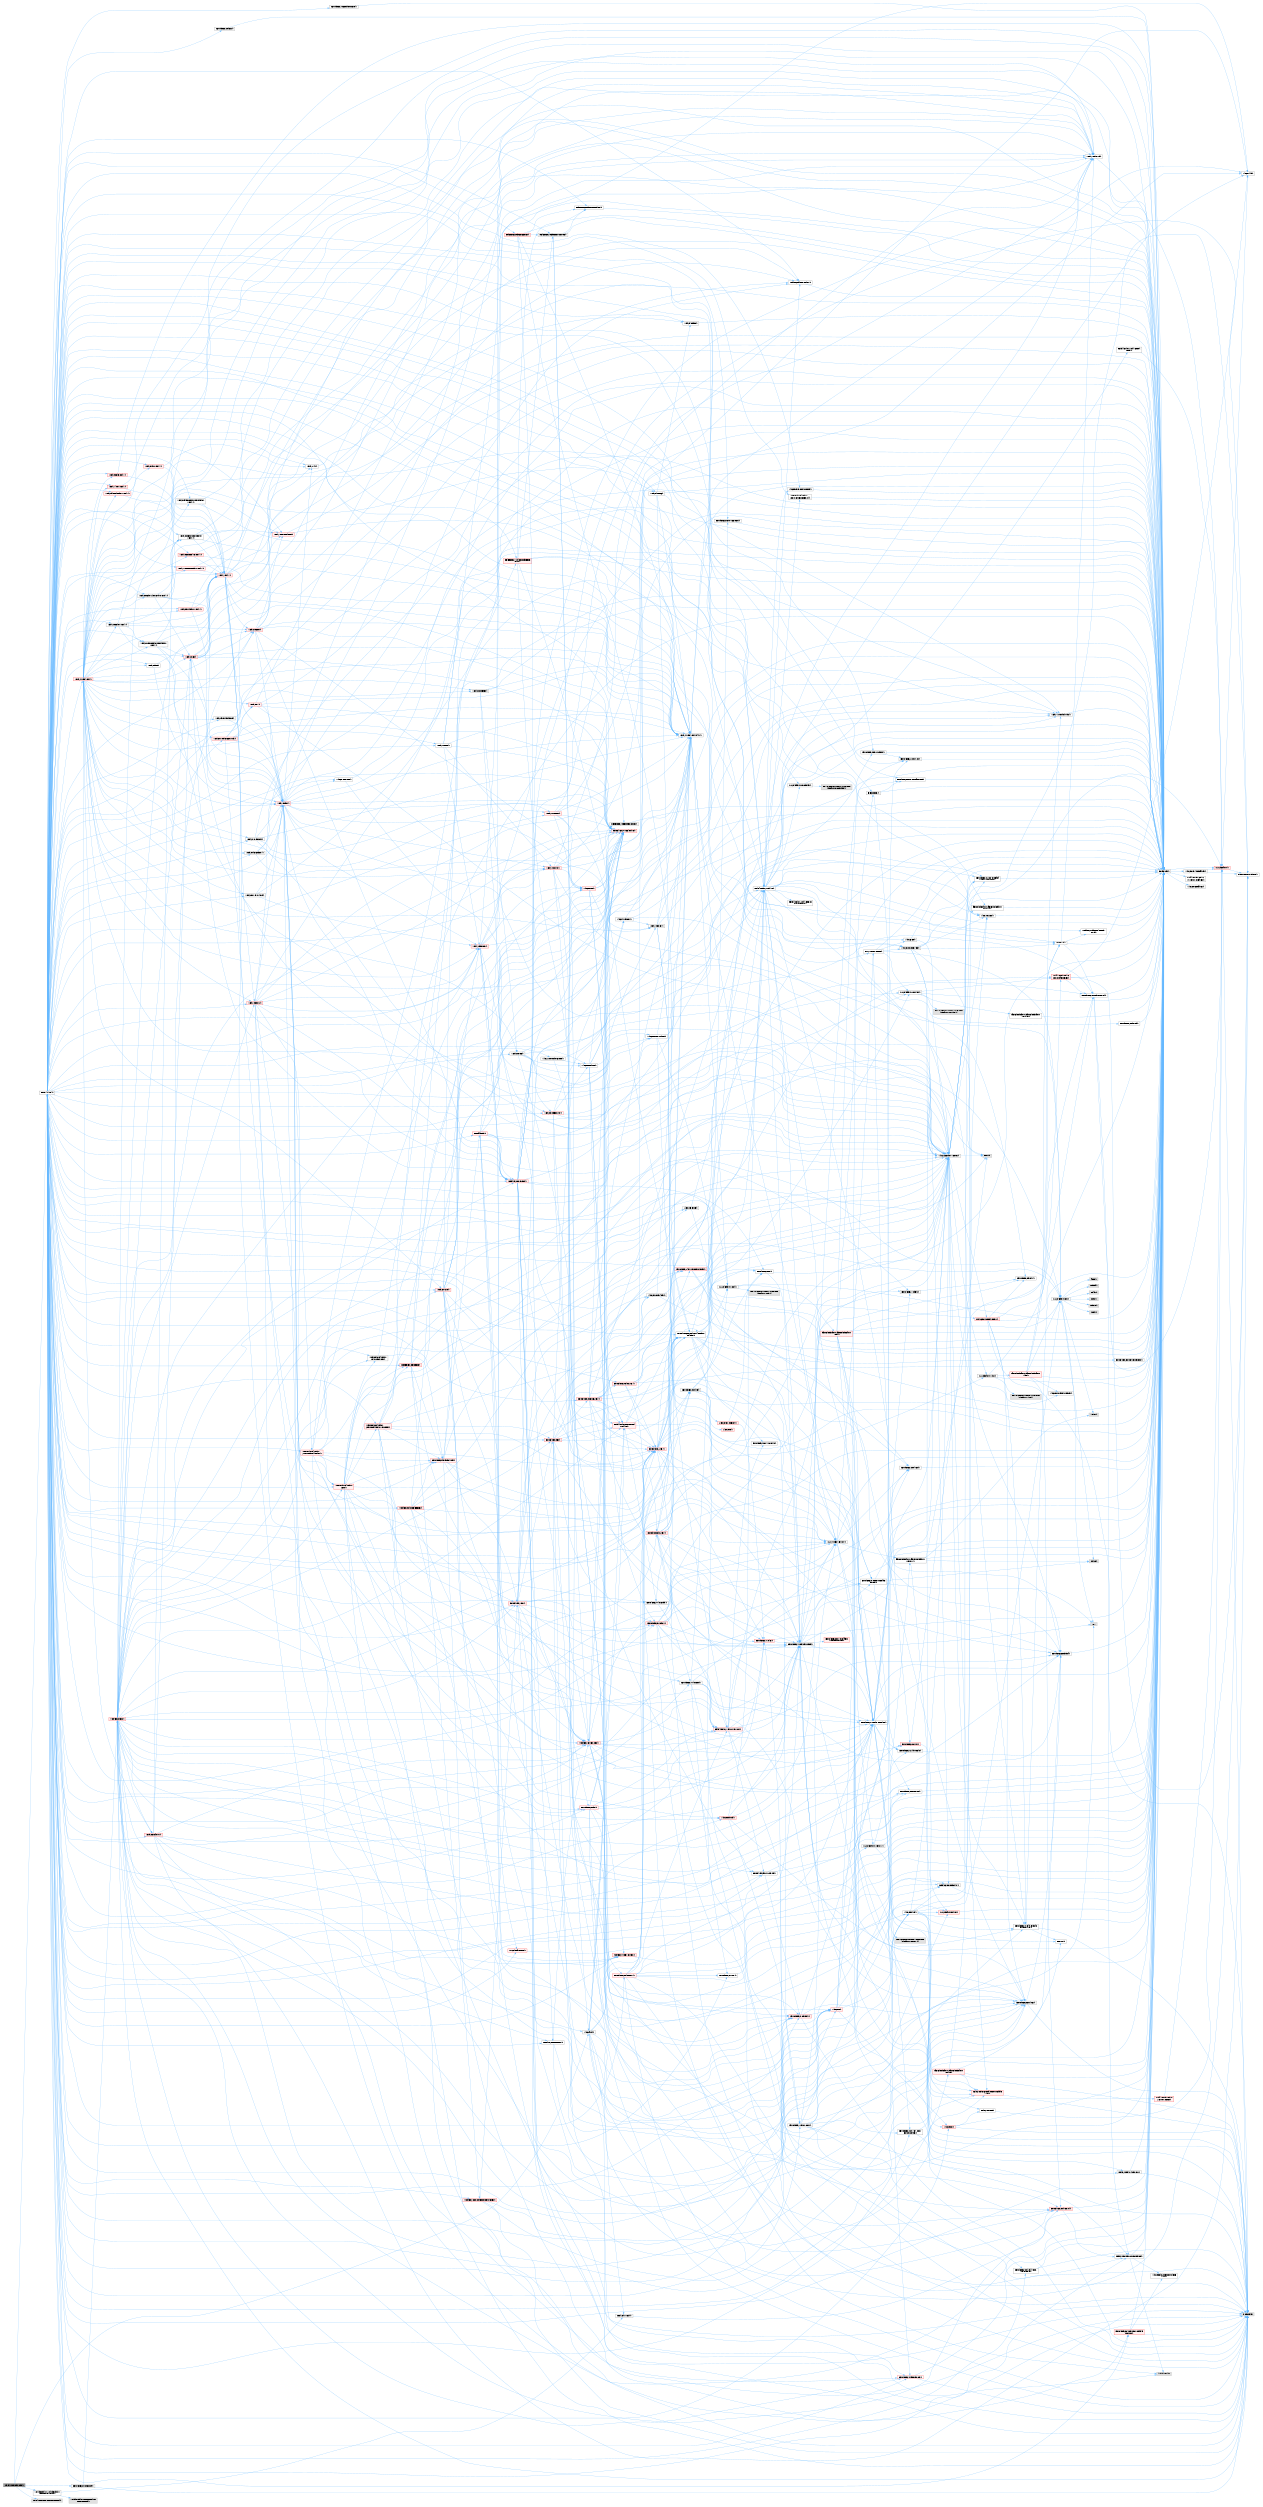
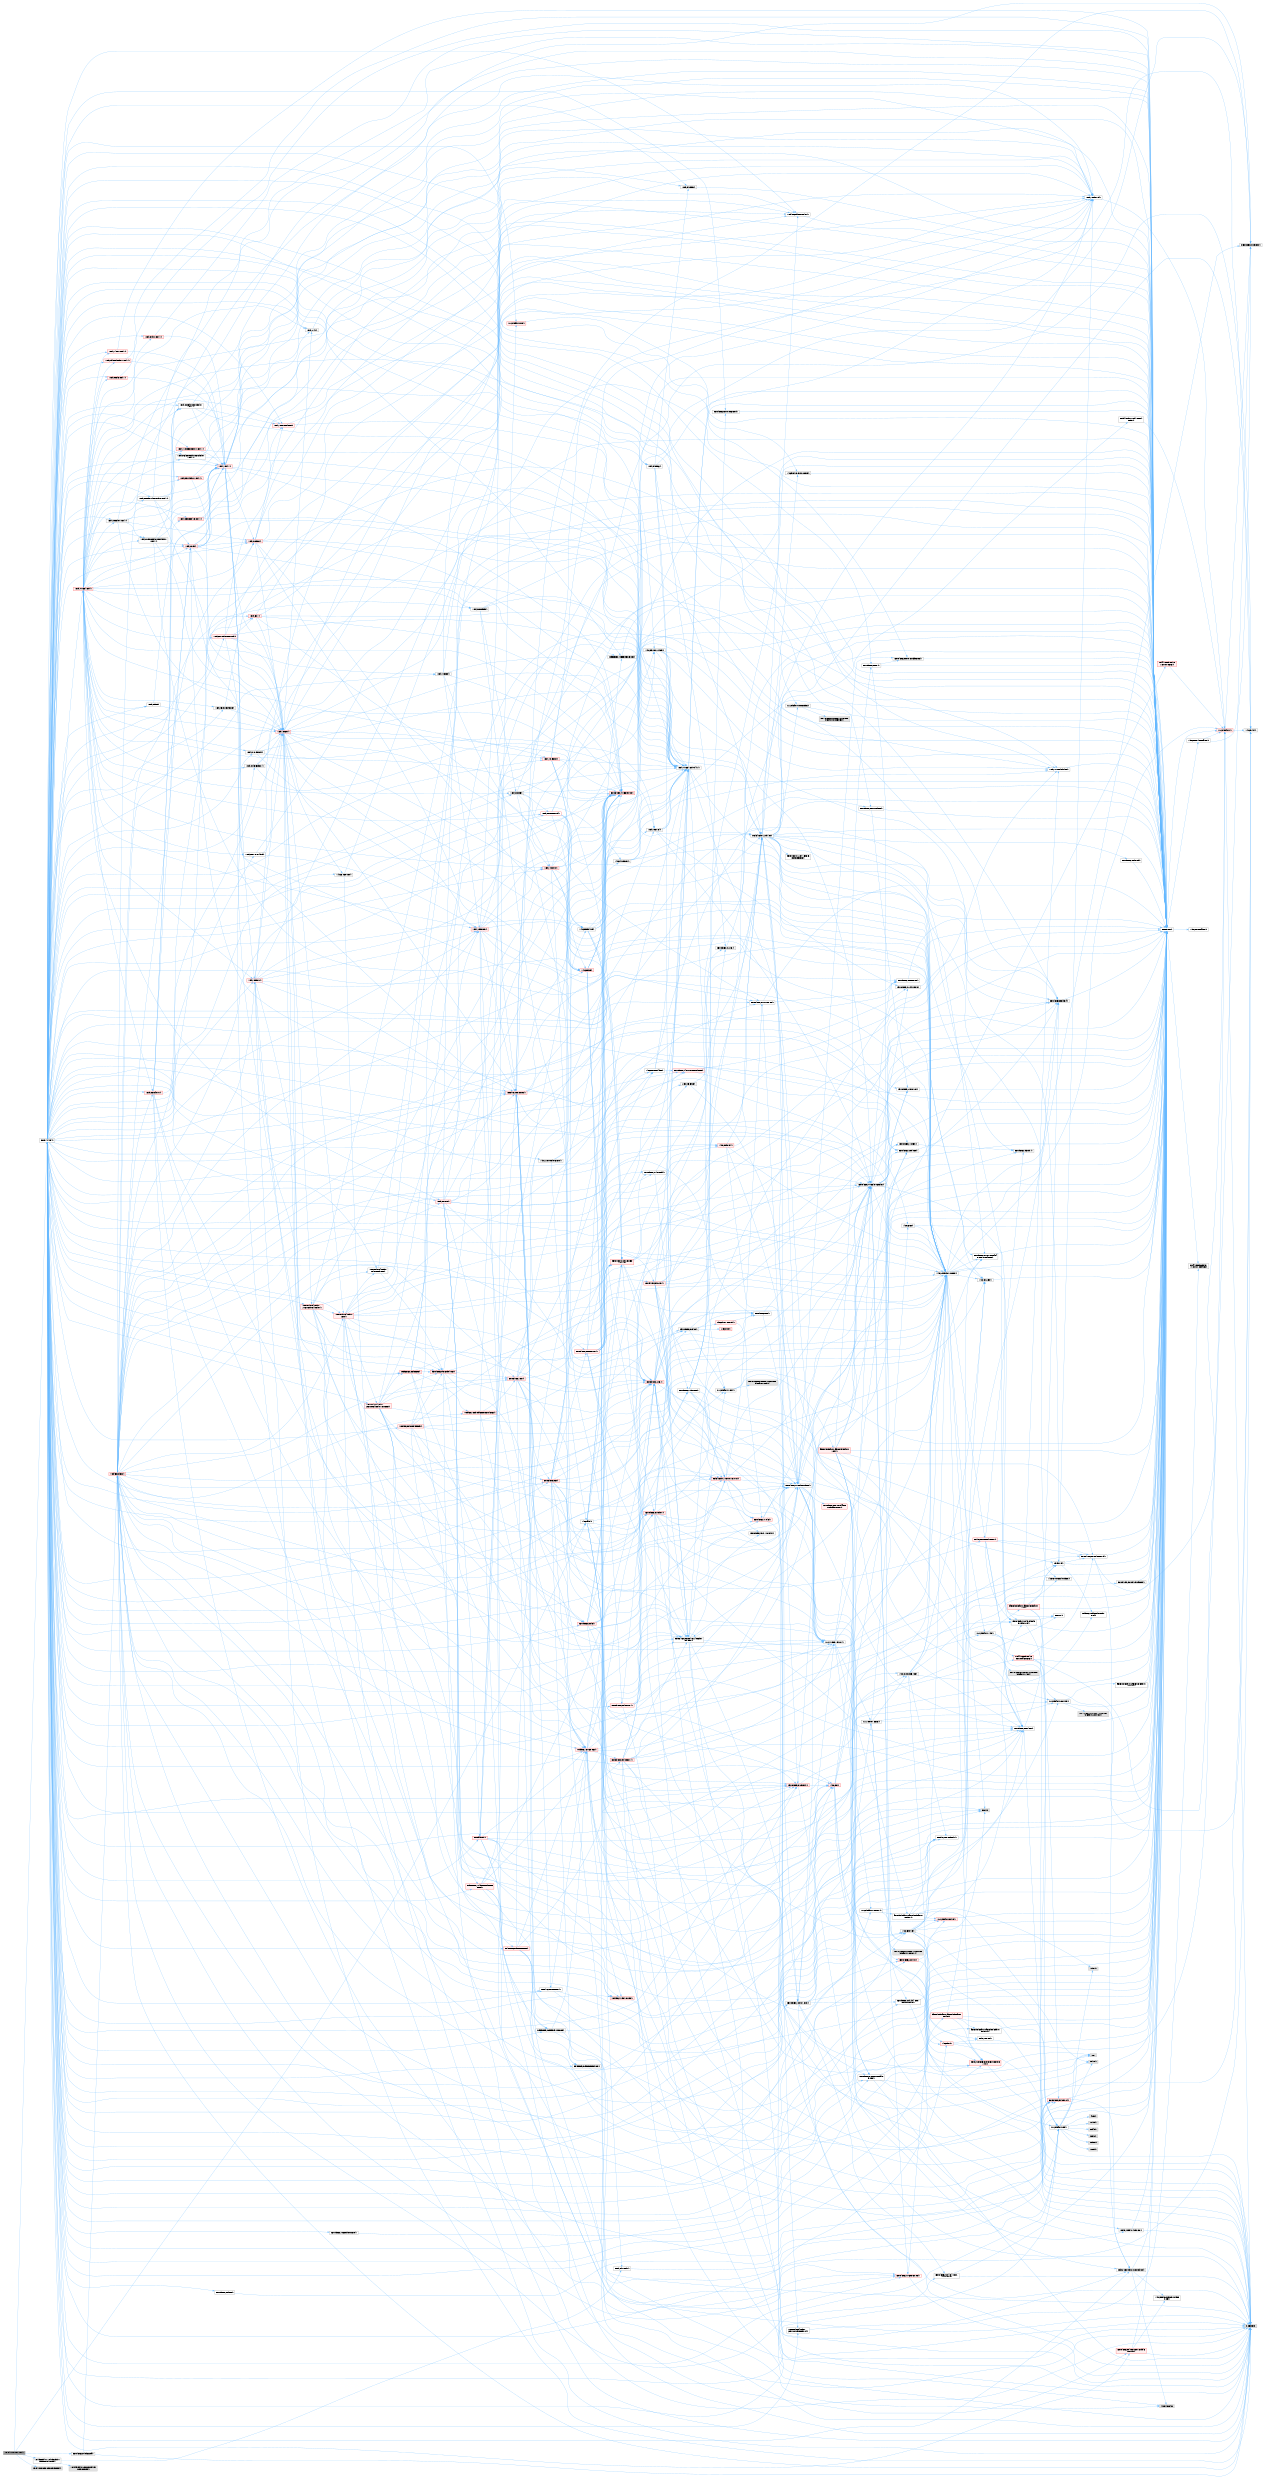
edge "Delegates/MulticastDelegate Base.h" -> "Delegates/DelegateSettings.h": now "Delegates/MulticastDelegate Base.h" -> "Delegates/DelegateBase.h"
edge "Internationalization /TextNamespaceFwd.h" -> "CoreTypes.h": now "Internationalization /TextNamespaceFwd.h" -> "ProfilingDebugging /UMemoryDefines.h"
node "Exec/Decay.h": label "Exec/Decay.h" -> "Templates/Decay.h"
edge "HAL/PlatformAtomics.h" -> "ProfilingDebugging /CpuProfilerTrace.h": reversed
edge "Containers/BitArray.h" -> "Templates/Invoke.h": removed
